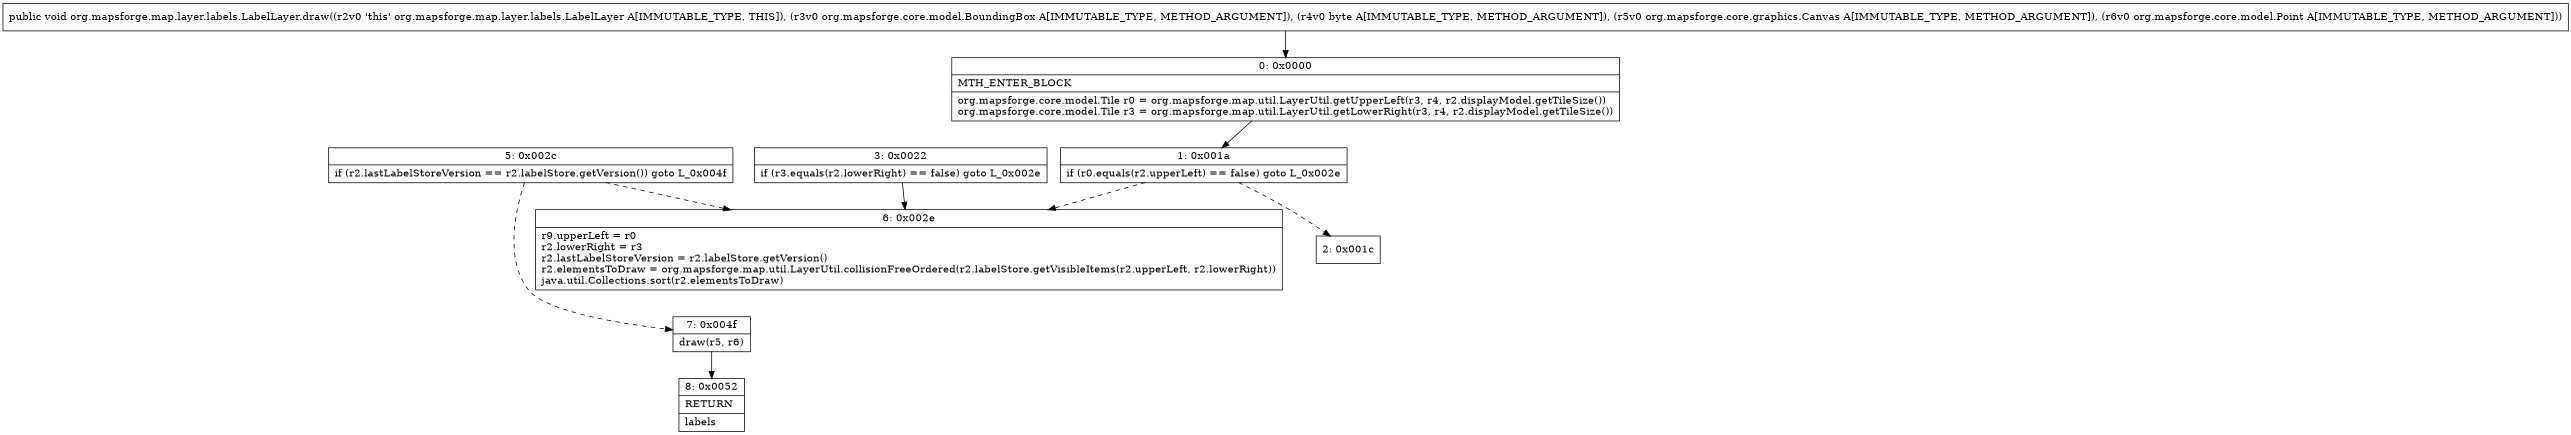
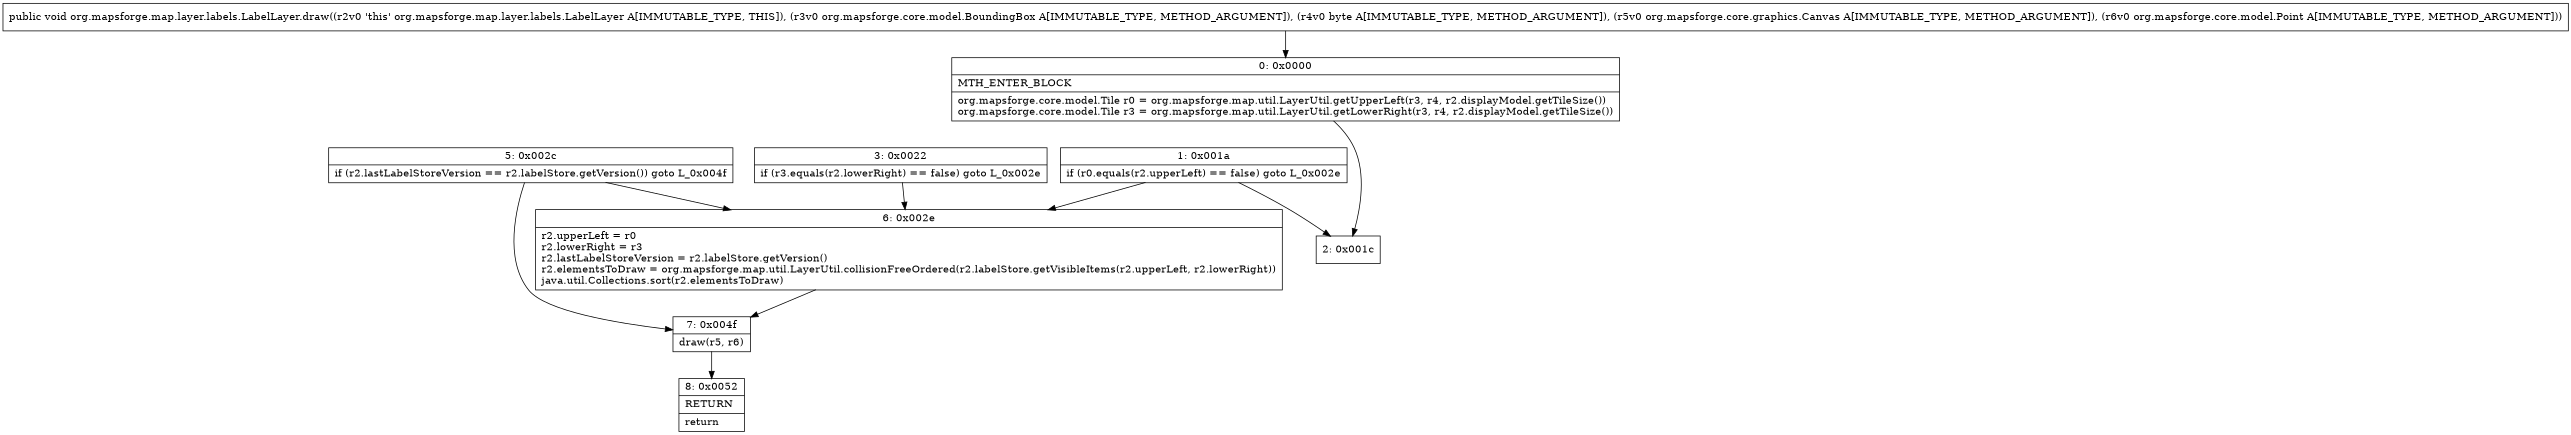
edge "0: 0x0000" -> "1: 0x001a": now "0: 0x0000" -> "2: 0x001c"
edge "5: 0x002c" -> "6: 0x002e": style dashed -> solid
edge "1: 0x001a" -> "6: 0x002e": style dashed -> solid
edge "1: 0x001a" -> "2: 0x001c": style dashed -> solid
node "6: 0x002e": text "r9.upperLeft = r0" -> "r2.upperLeft = r0"
edge "5: 0x002c" -> "7: 0x004f": style dashed -> solid
edge "6: 0x002e" -> "7: 0x004f": added
node "8: 0x0052": text "labels" -> "return"
